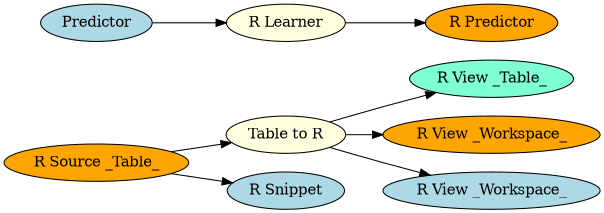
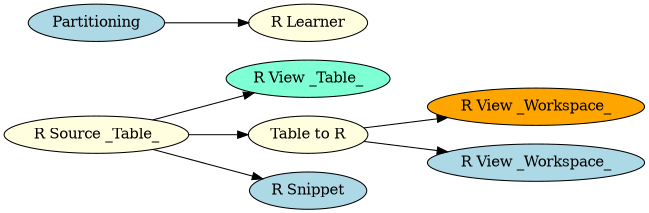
node "Predictor": label "Predictor" -> "Partitioning"
node "R Predictor": removed
edge "Table to R" -> "R View _Table_": now "R Source _Table_" -> "R View _Table_"
node "R Source _Table_": fillcolor orange -> lightyellow
